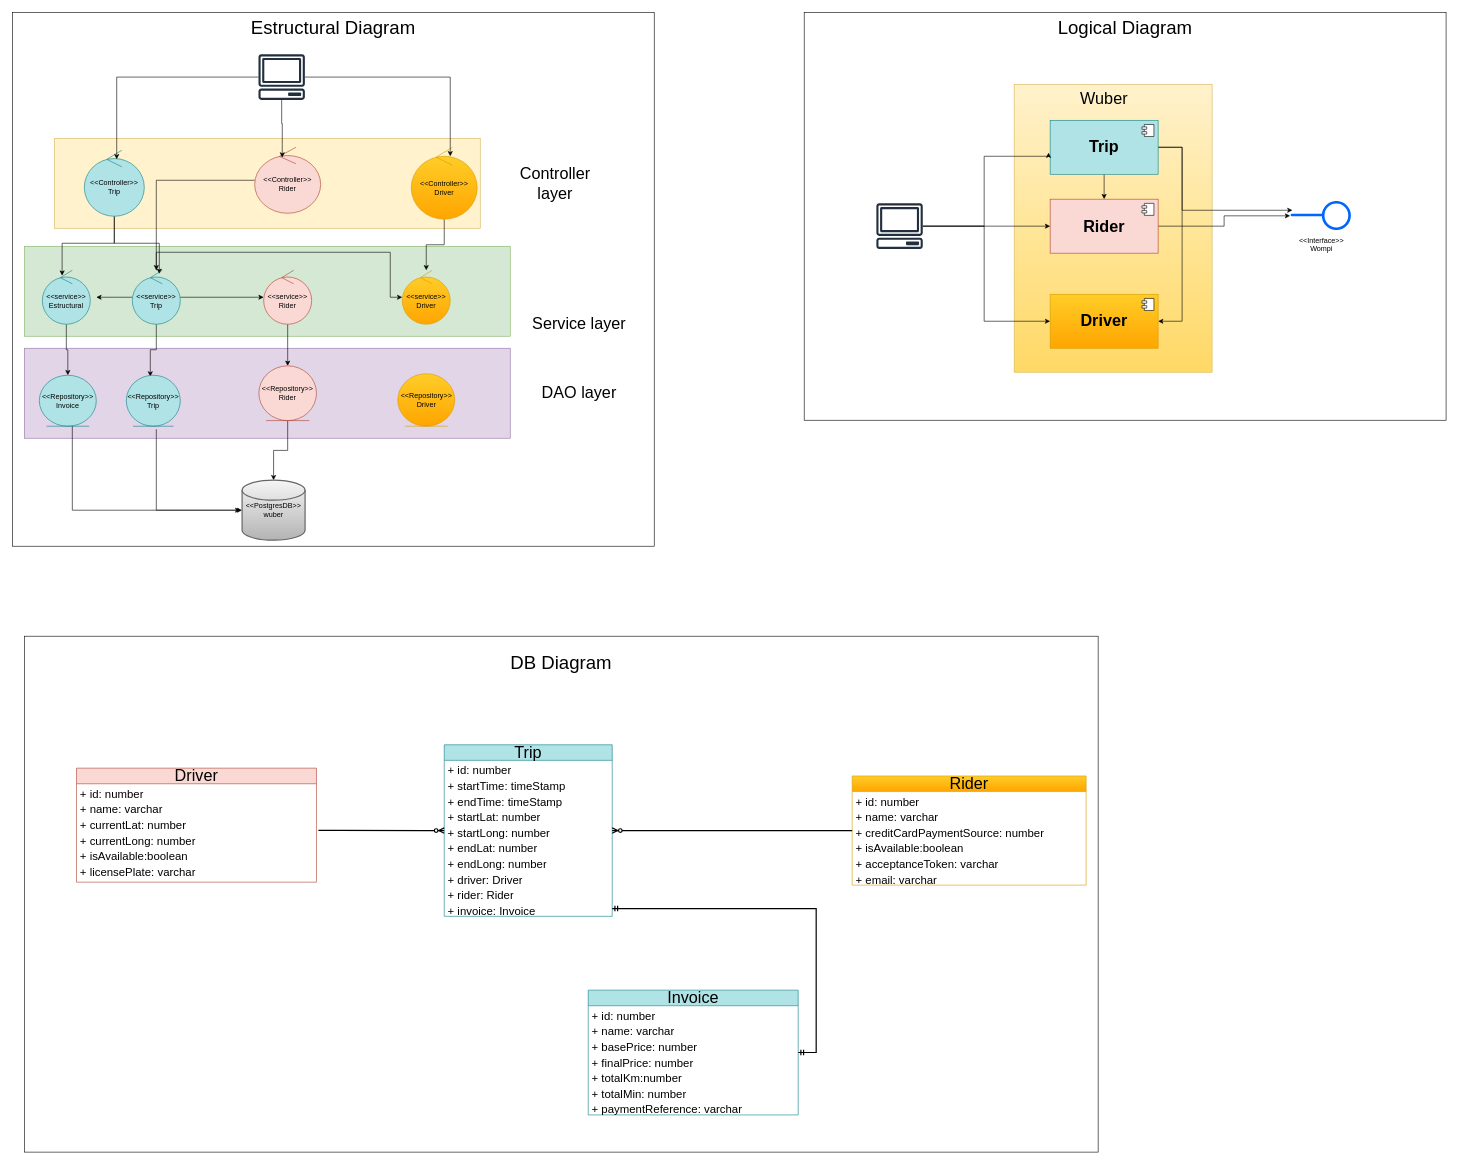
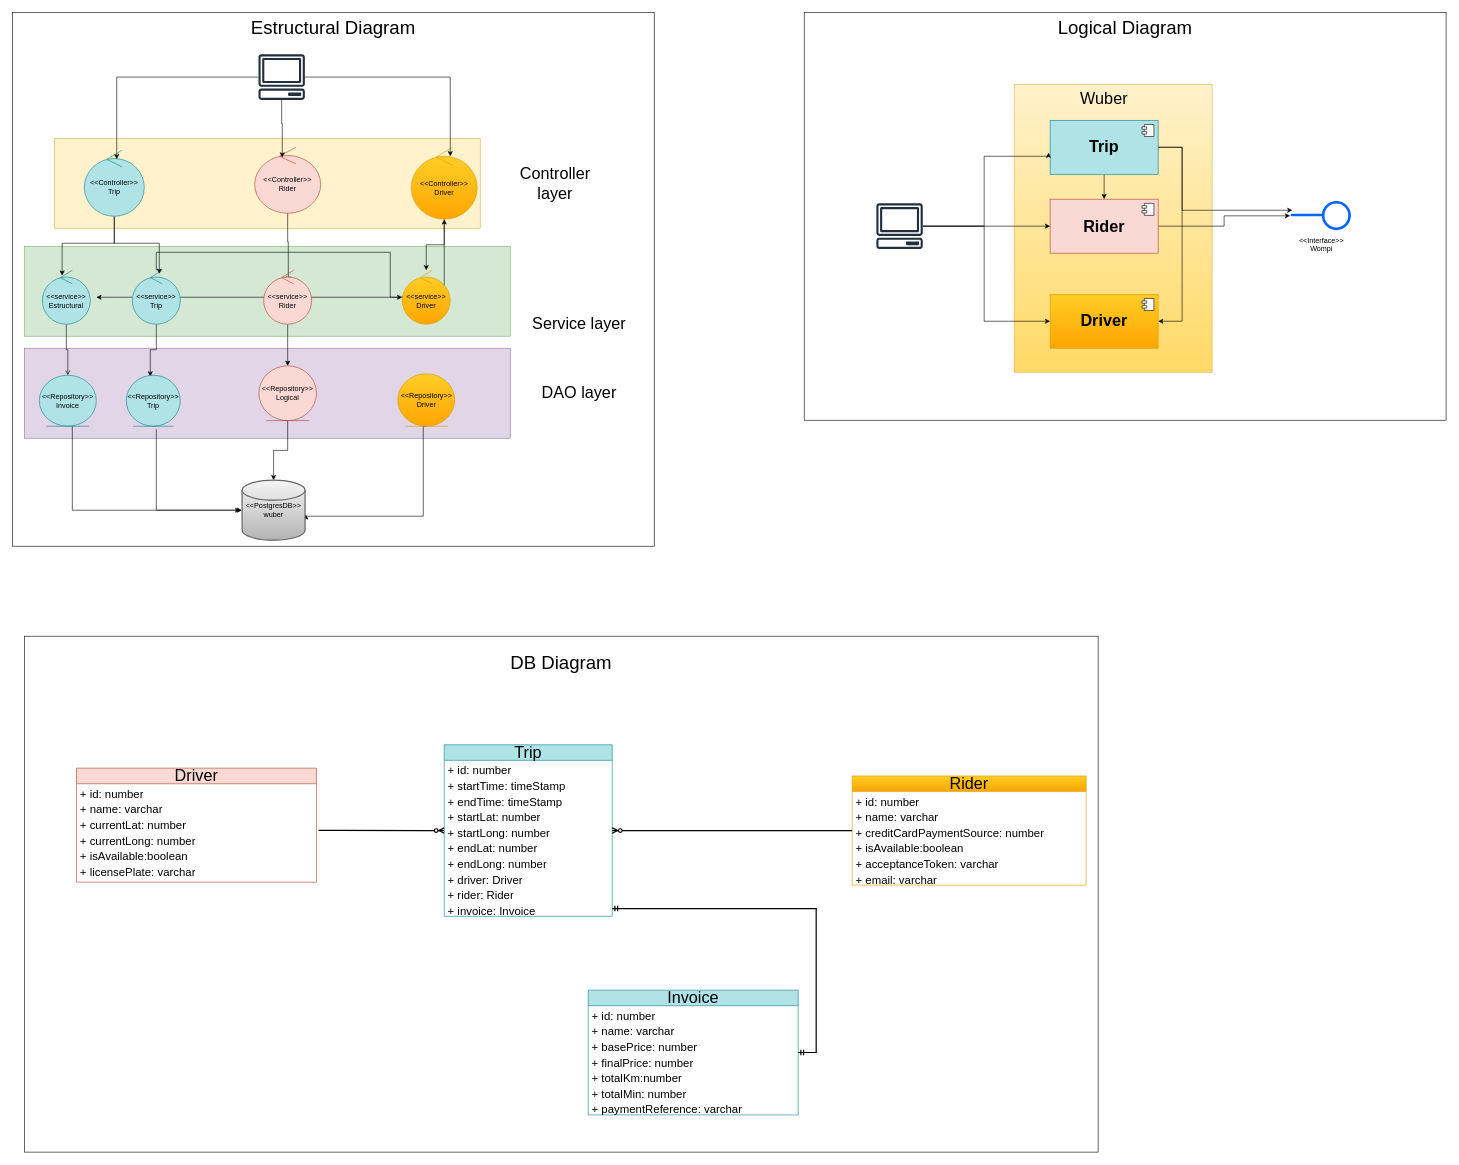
edge "<<Controller>> Rider" -> "<<service>> Trip": now "<<Controller>> Rider" -> "<<service>> Rider"
edge "<<service>> Trip" -> "<<service>> Rider": now "<<service>> Trip" -> "<<Controller>> Driver"
edge "<<service>> Estructural" -> "<<Repository>> Invoice": arrowhead classic -> open
node "<<Repository>> Rider": label "<<Repository>> Rider" -> "<<Repository>> Logical"
edge "<<Repository>> Driver" -> "<<PostgresDB>> wuber": added
